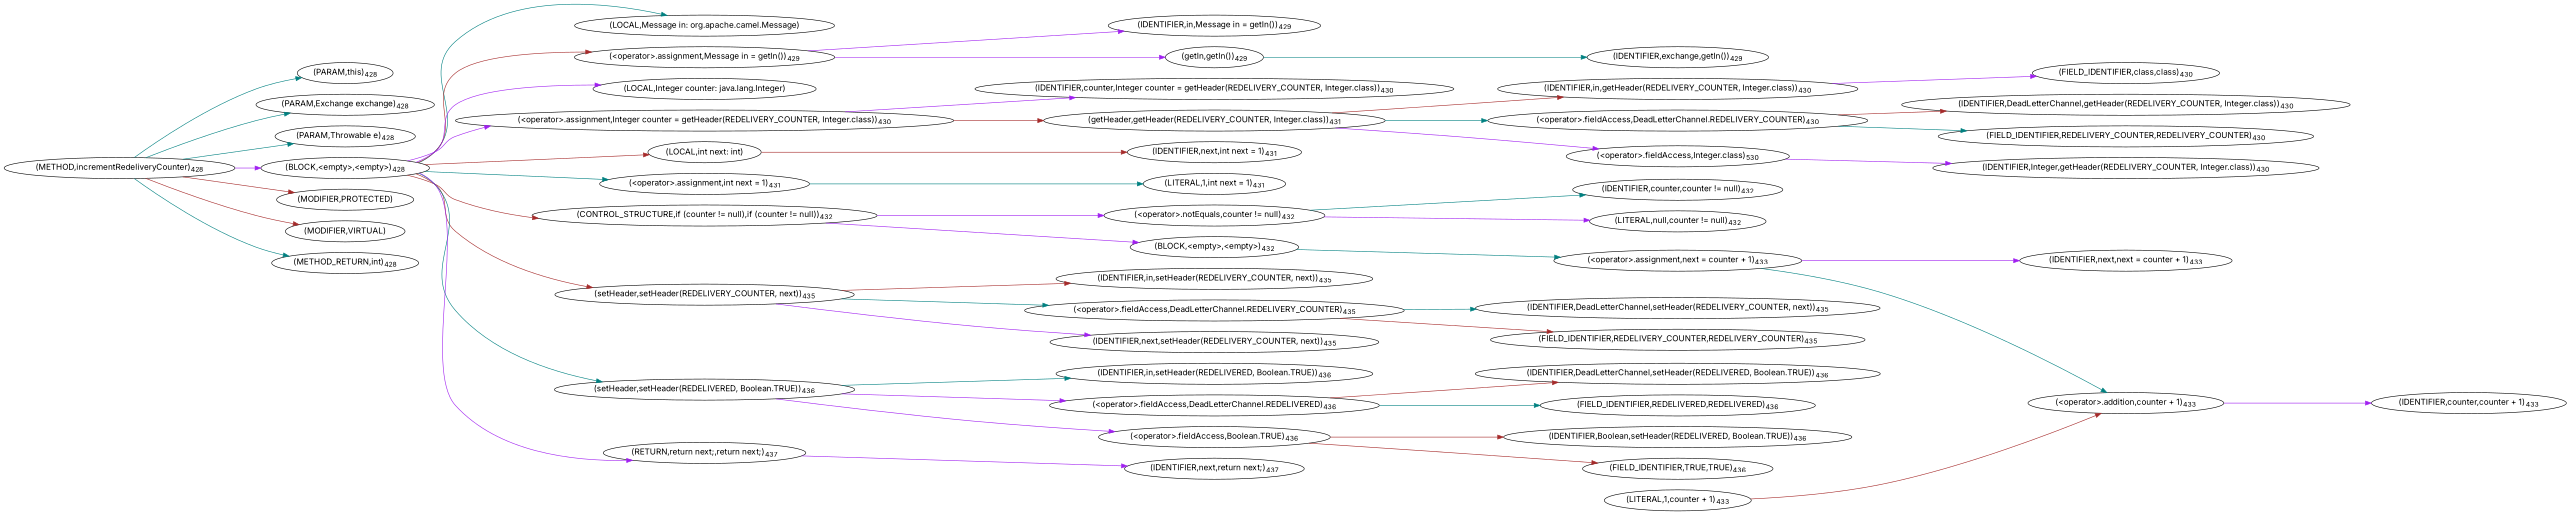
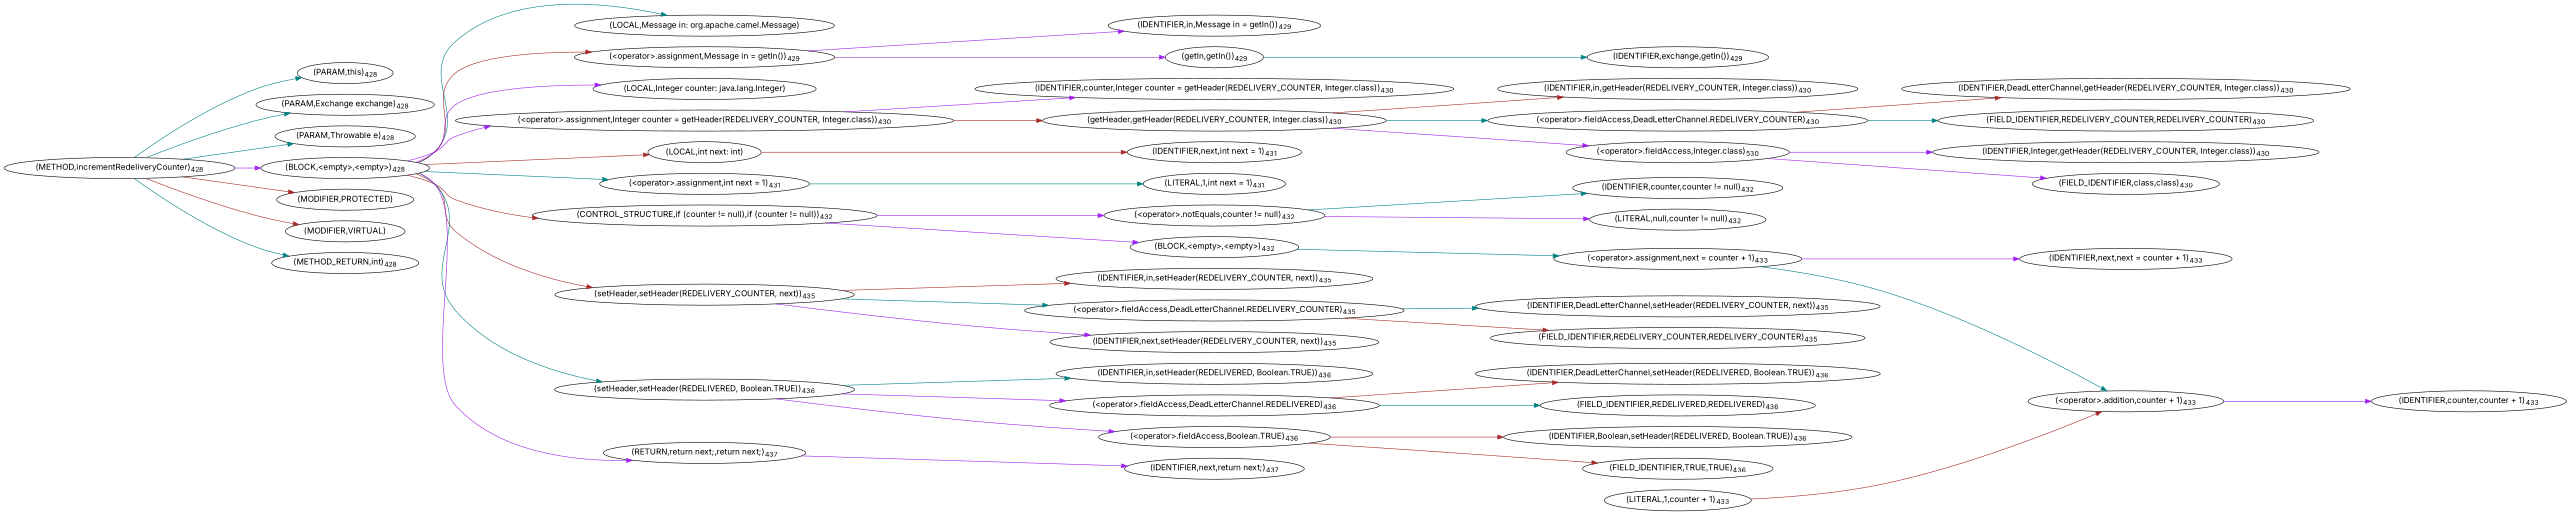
edge "(IDENTIFIER,in,getHeader(REDELIVERY_COUNTER, Integer.class))" -> "(FIELD_IDENTIFIER,class,class)": now "(<operator>.fieldAccess,Integer.class)" -> "(FIELD_IDENTIFIER,class,class)"
node "(getHeader,getHeader(REDELIVERY_COUNTER, Integer.class))": text "431" -> "430"
